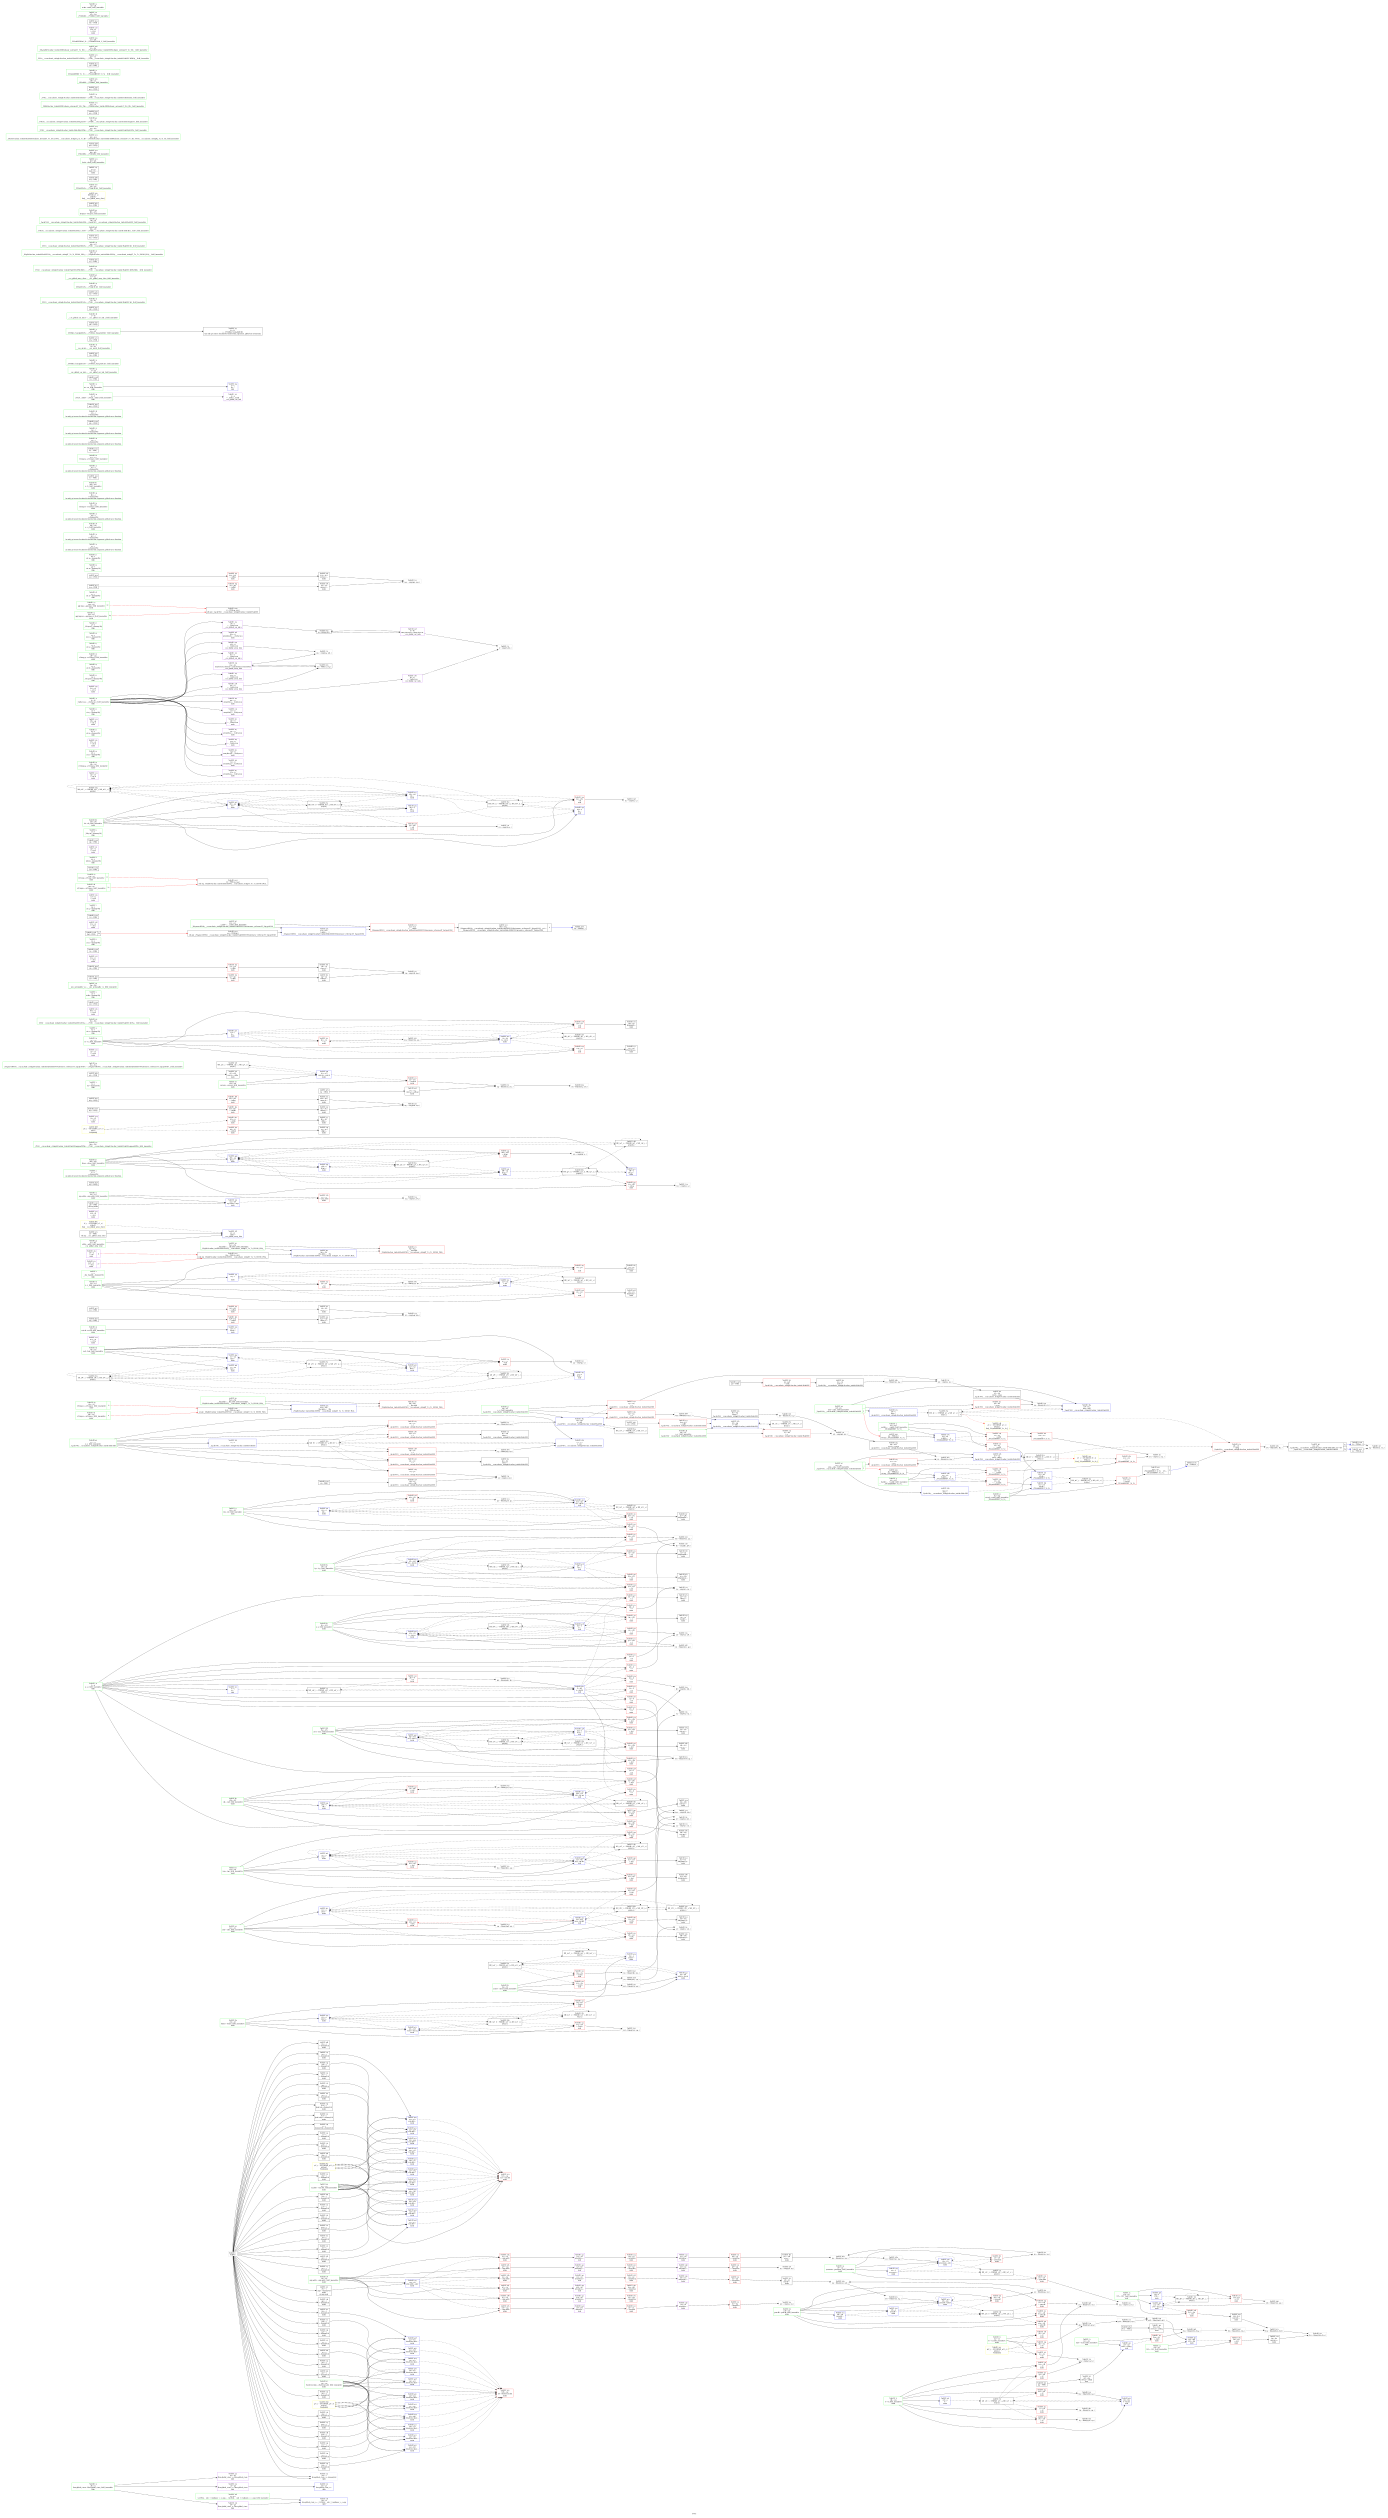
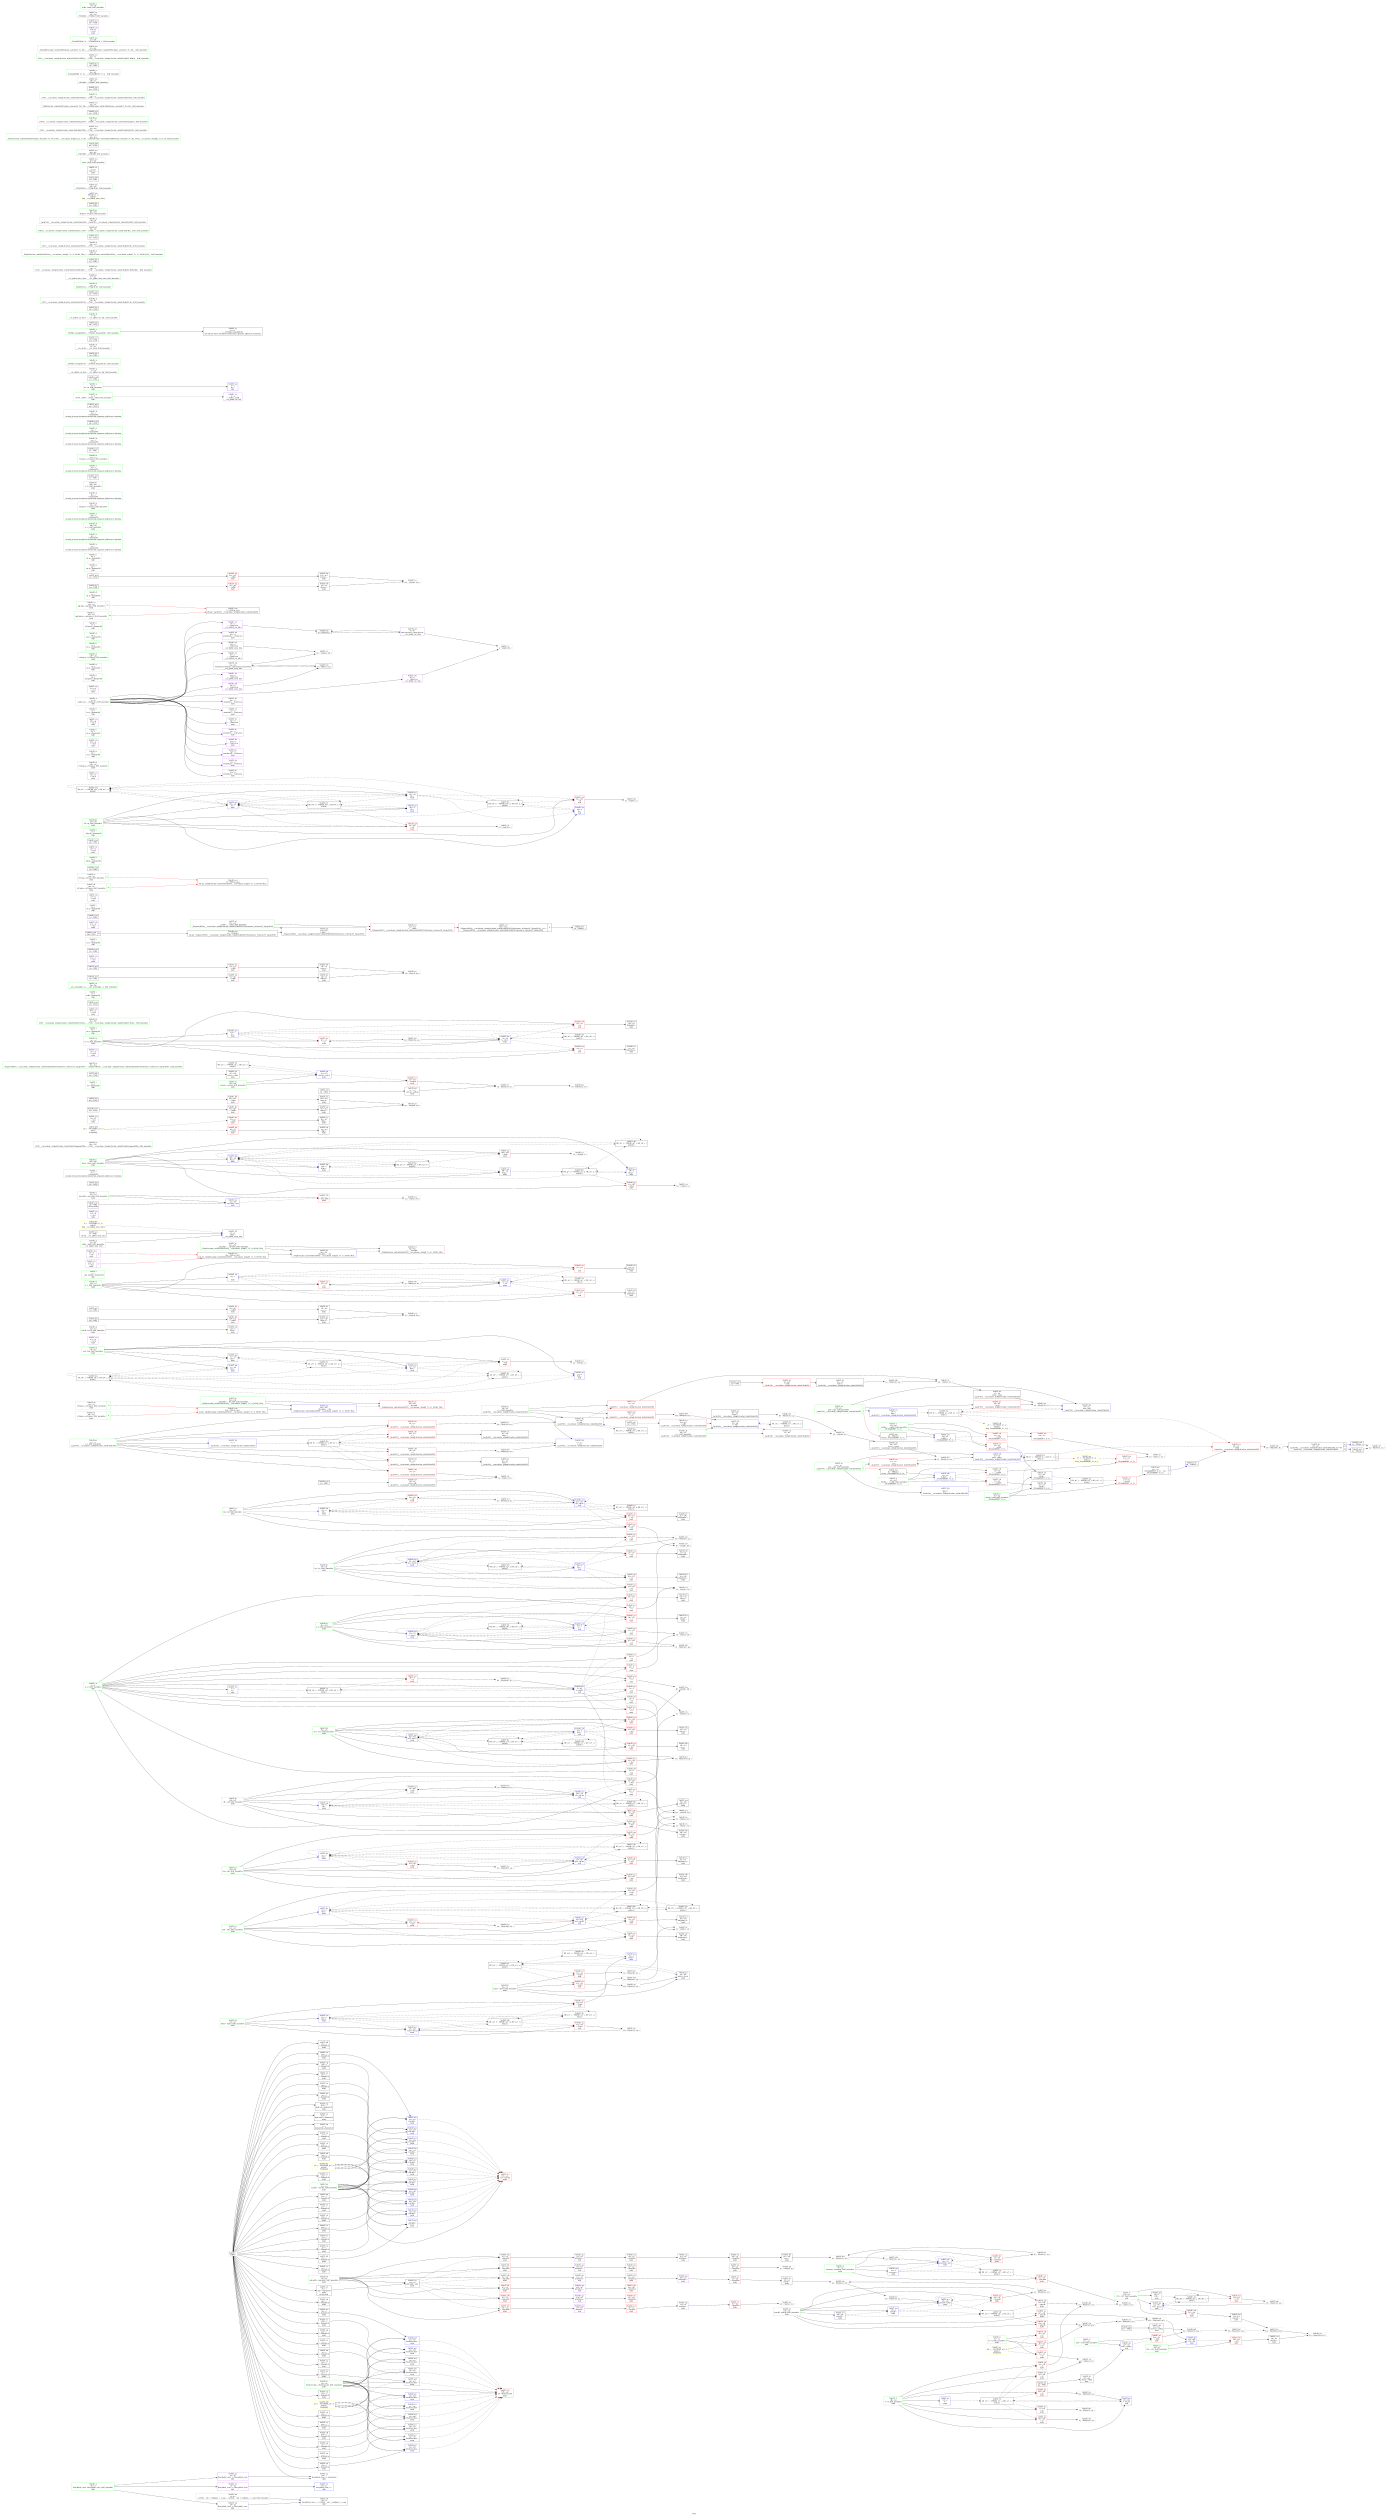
node "NodeID: 248": removed
